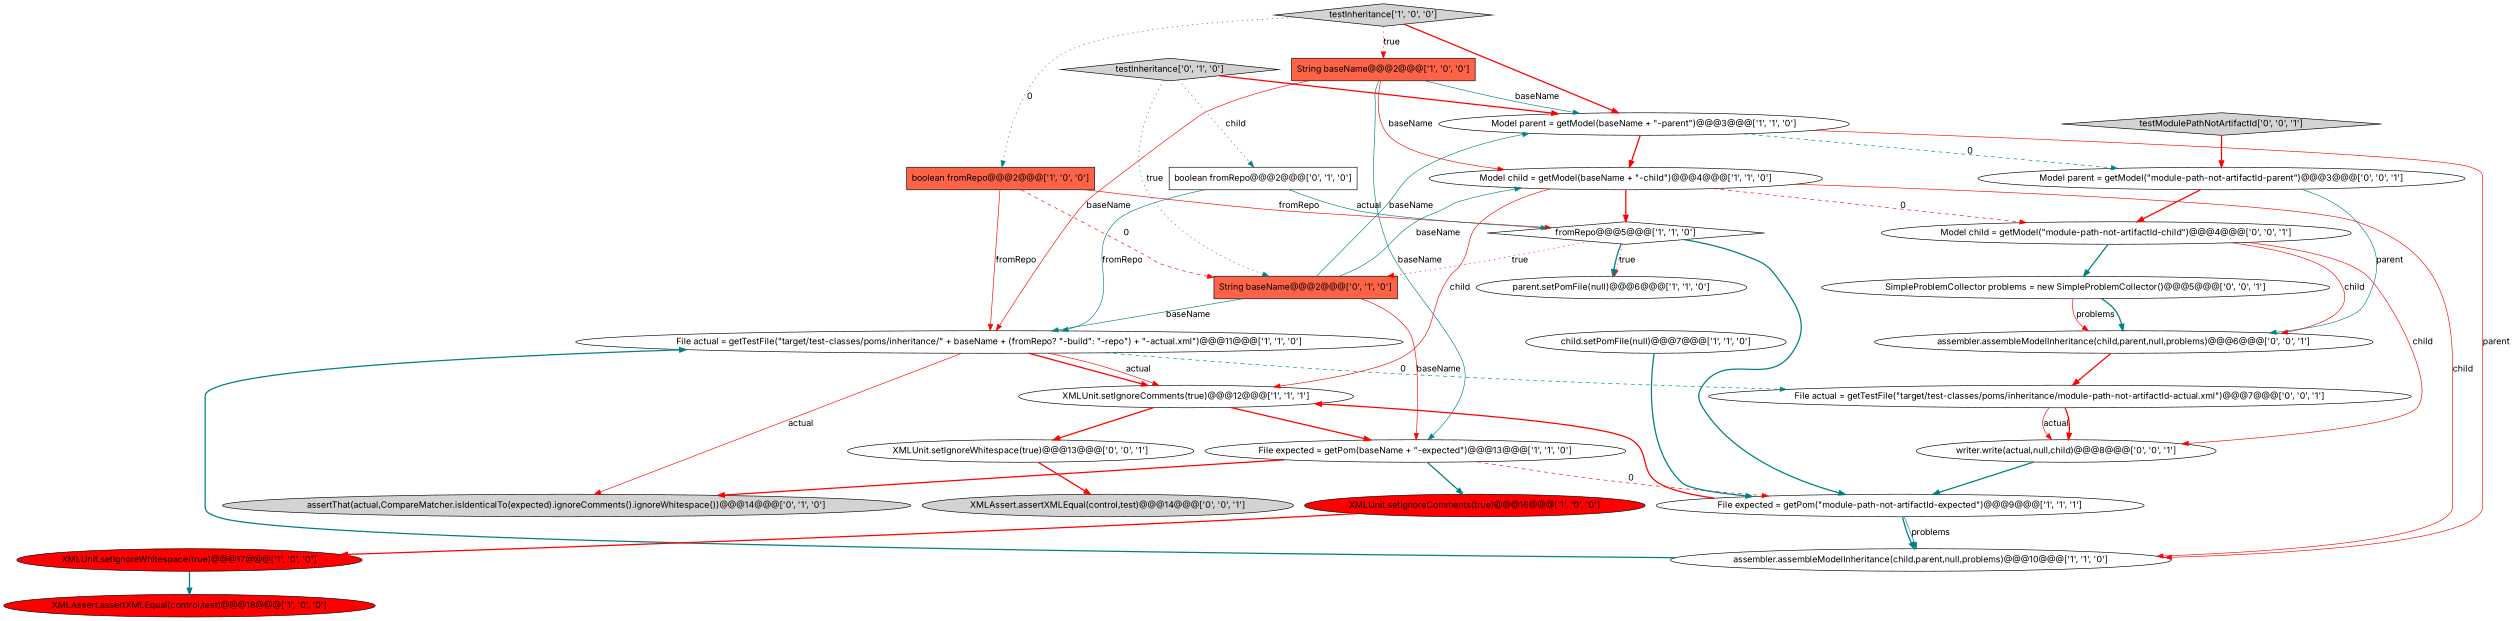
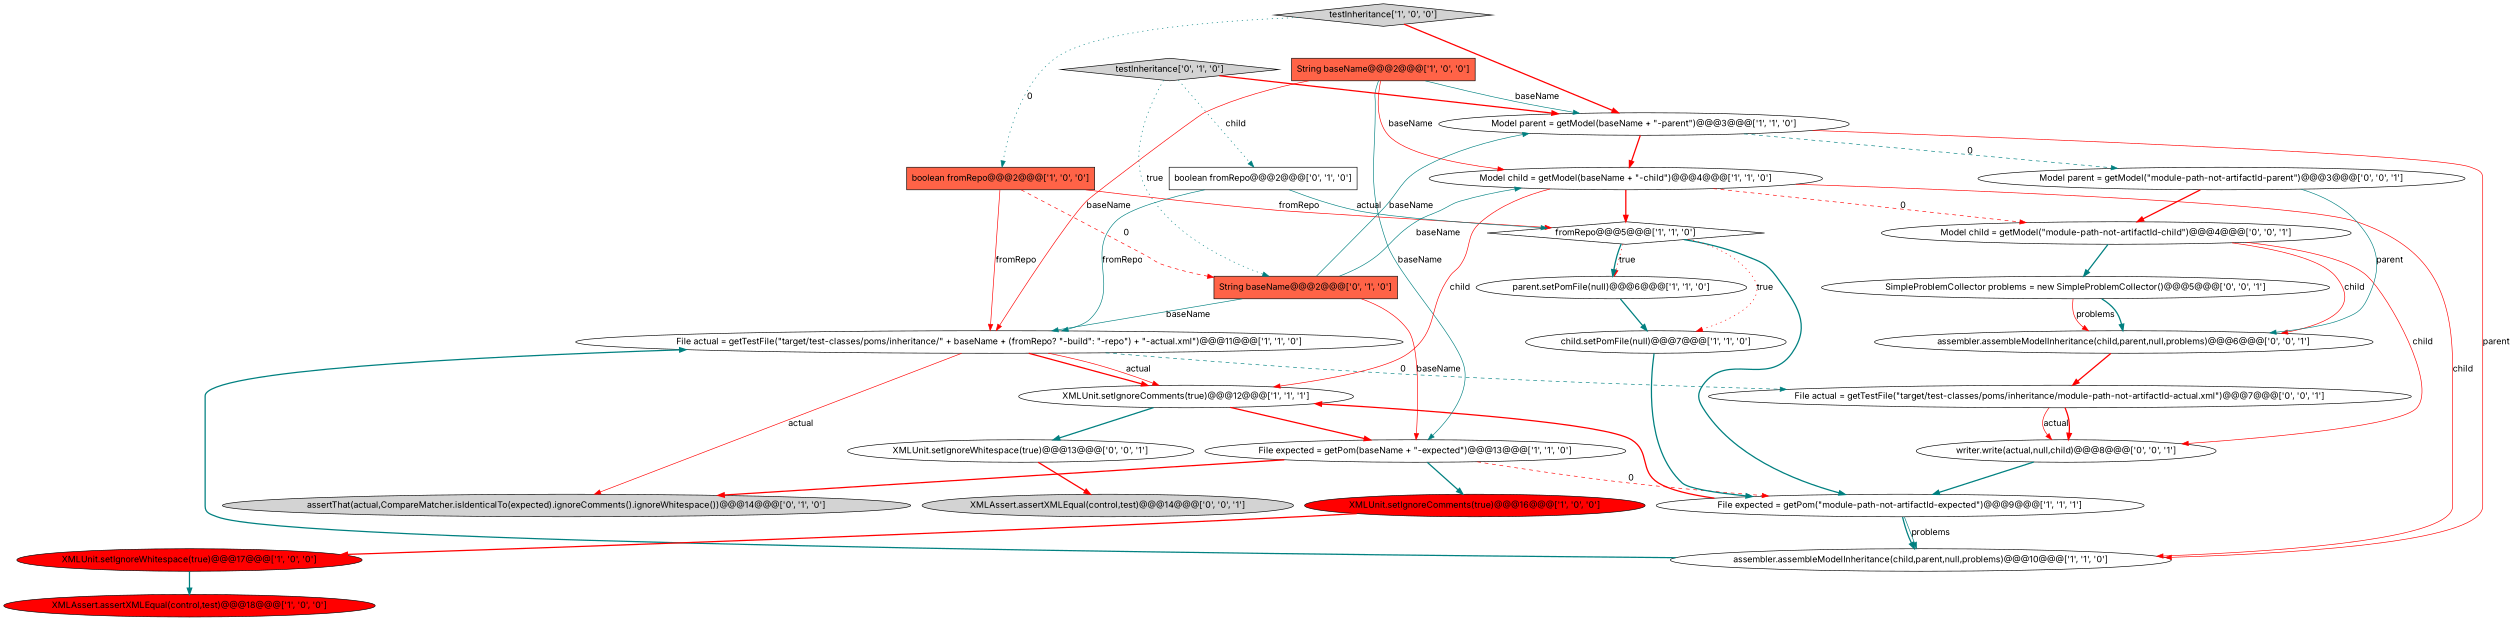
edge "testInheritance['1', '0', '0']" -> "String baseName@@@2@@@['1', '0', '0']": removed, label "true"
node "testModulePathNotArtifactId['0', '0', '1']": removed
edge "fromRepo@@@5@@@['1', '1', '0']" -> "String baseName@@@2@@@['0', '1', '0']": now "fromRepo@@@5@@@['1', '1', '0']" -> "child.setPomFile(null)@@@7@@@['1', '1', '0']"
edge "parent.setPomFile(null)@@@6@@@['1', '1', '0']" -> "child.setPomFile(null)@@@7@@@['1', '1', '0']": added
edge "XMLUnit.setIgnoreComments(true)@@@12@@@['1', '1', '1']" -> "XMLUnit.setIgnoreWhitespace(true)@@@13@@@['0', '0', '1']": color red -> teal
